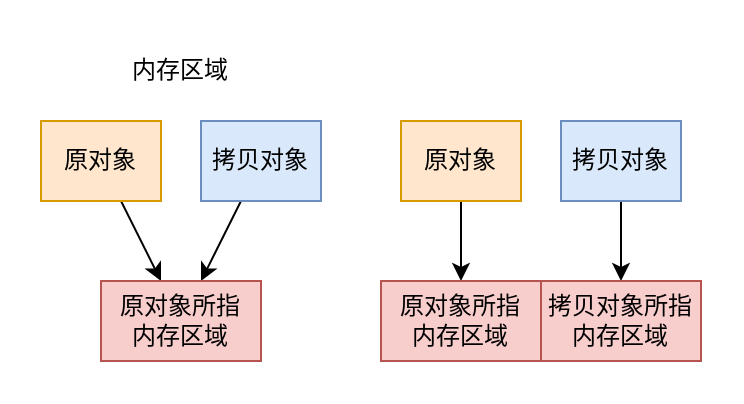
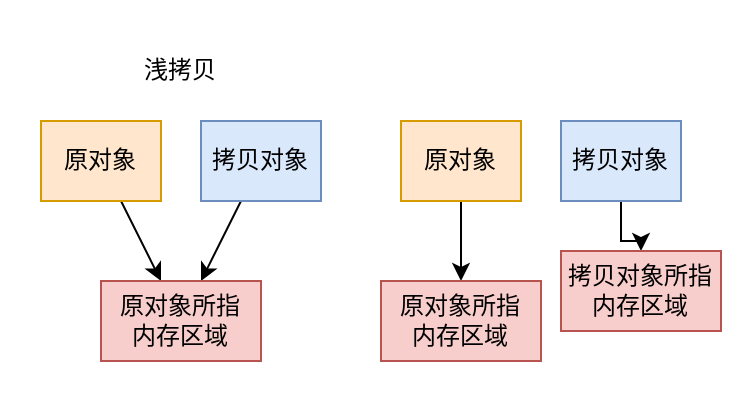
node "内存区域": label "内存区域" -> "浅拷贝"
node "拷贝对象所指 内存区域": moved (621, 321) -> (641, 291)
